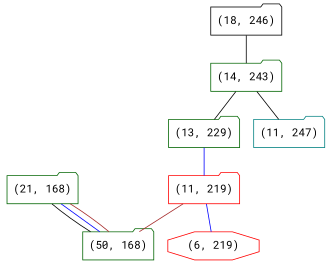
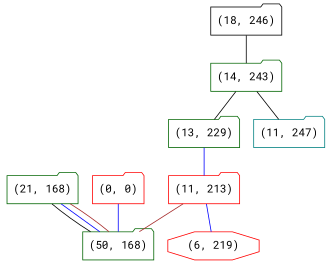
node "(0, 0)": added
node "(11, 219)": label "(11, 219)" -> "(11, 213)"
